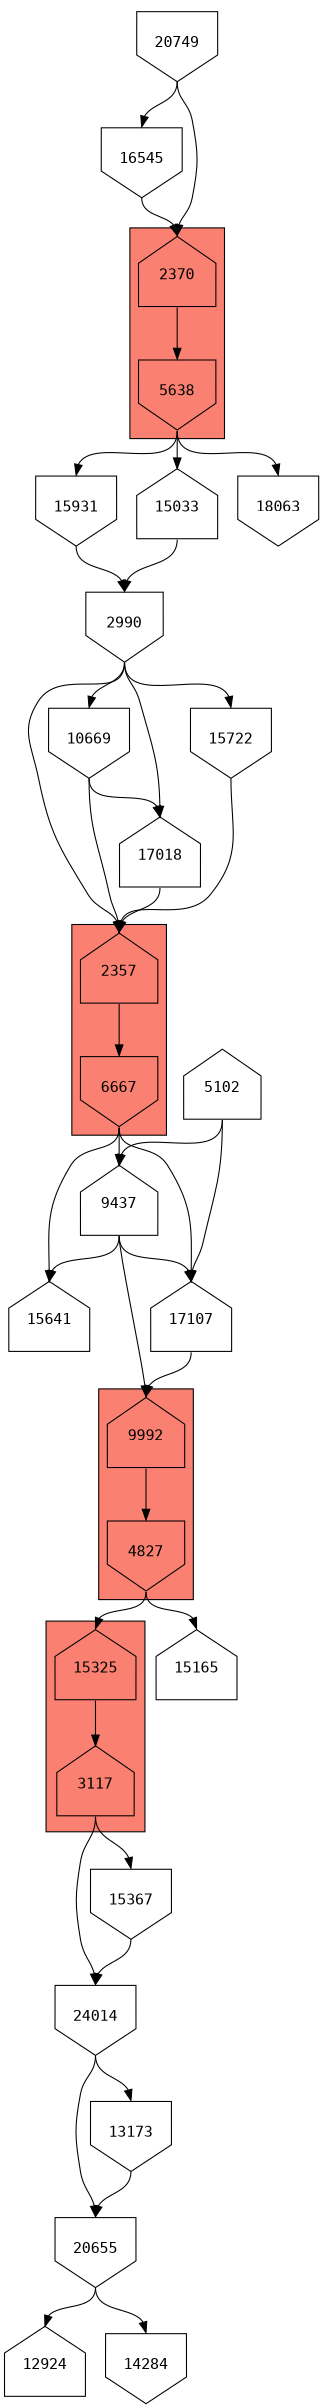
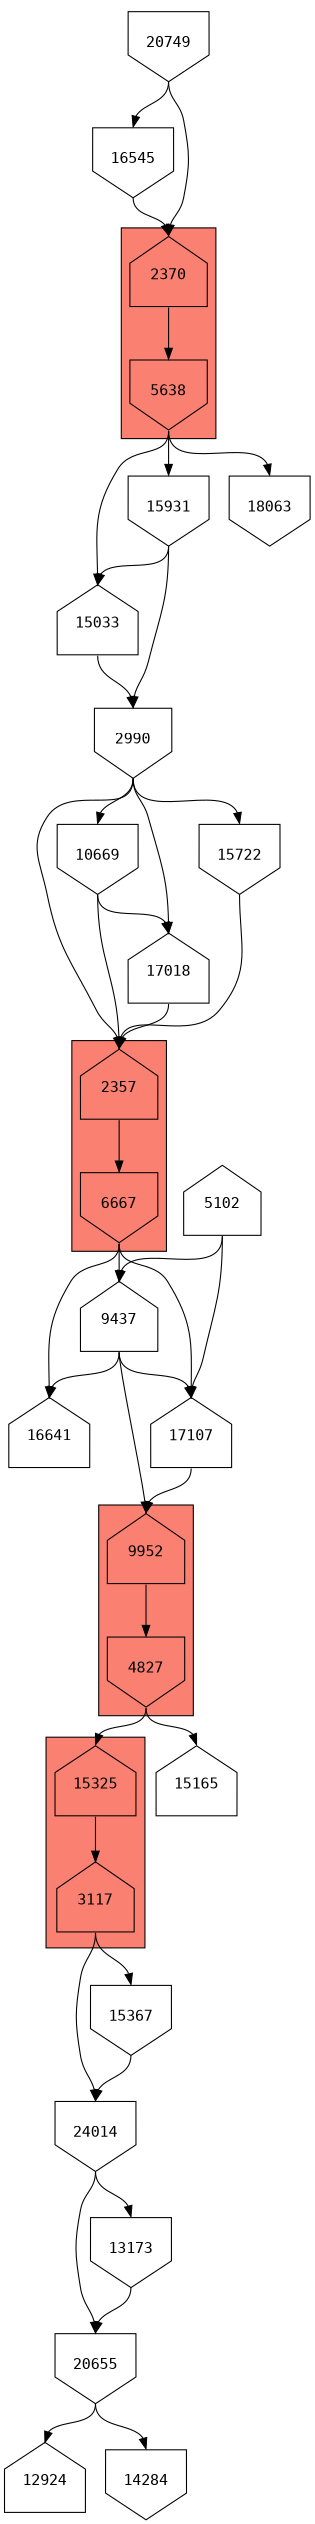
edge "15931" -> "15033": added
node "15641": label "15641" -> "16641"
node "9992": label "9992" -> "9952"
